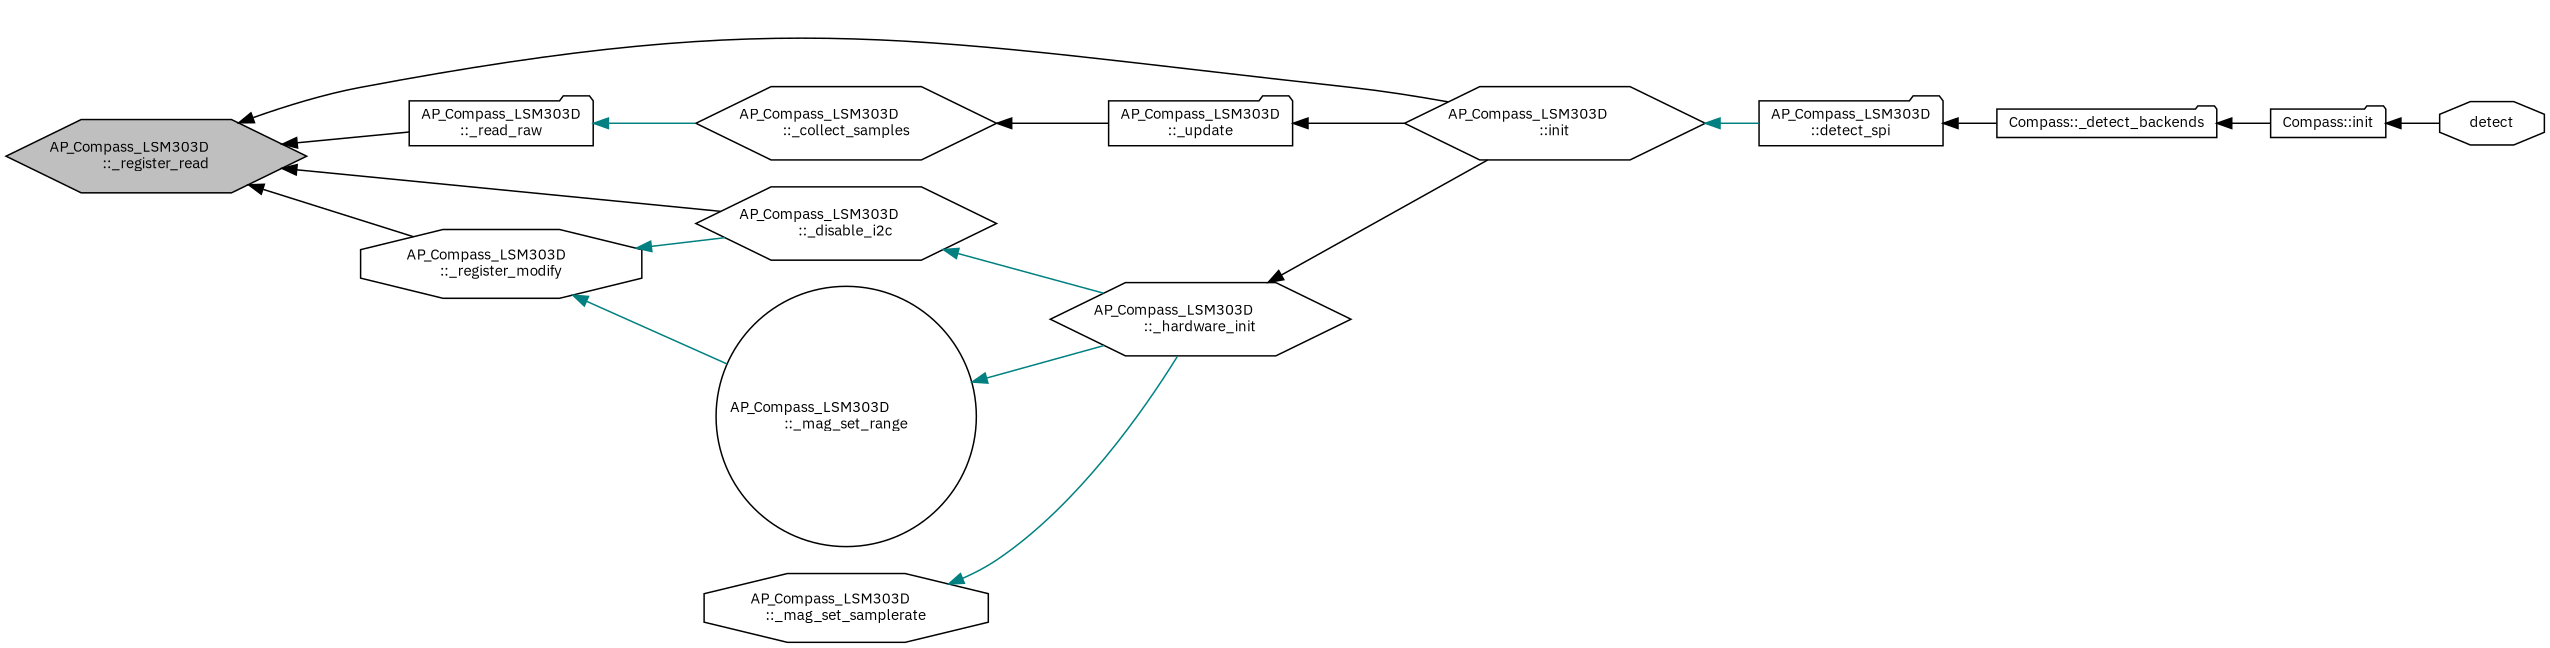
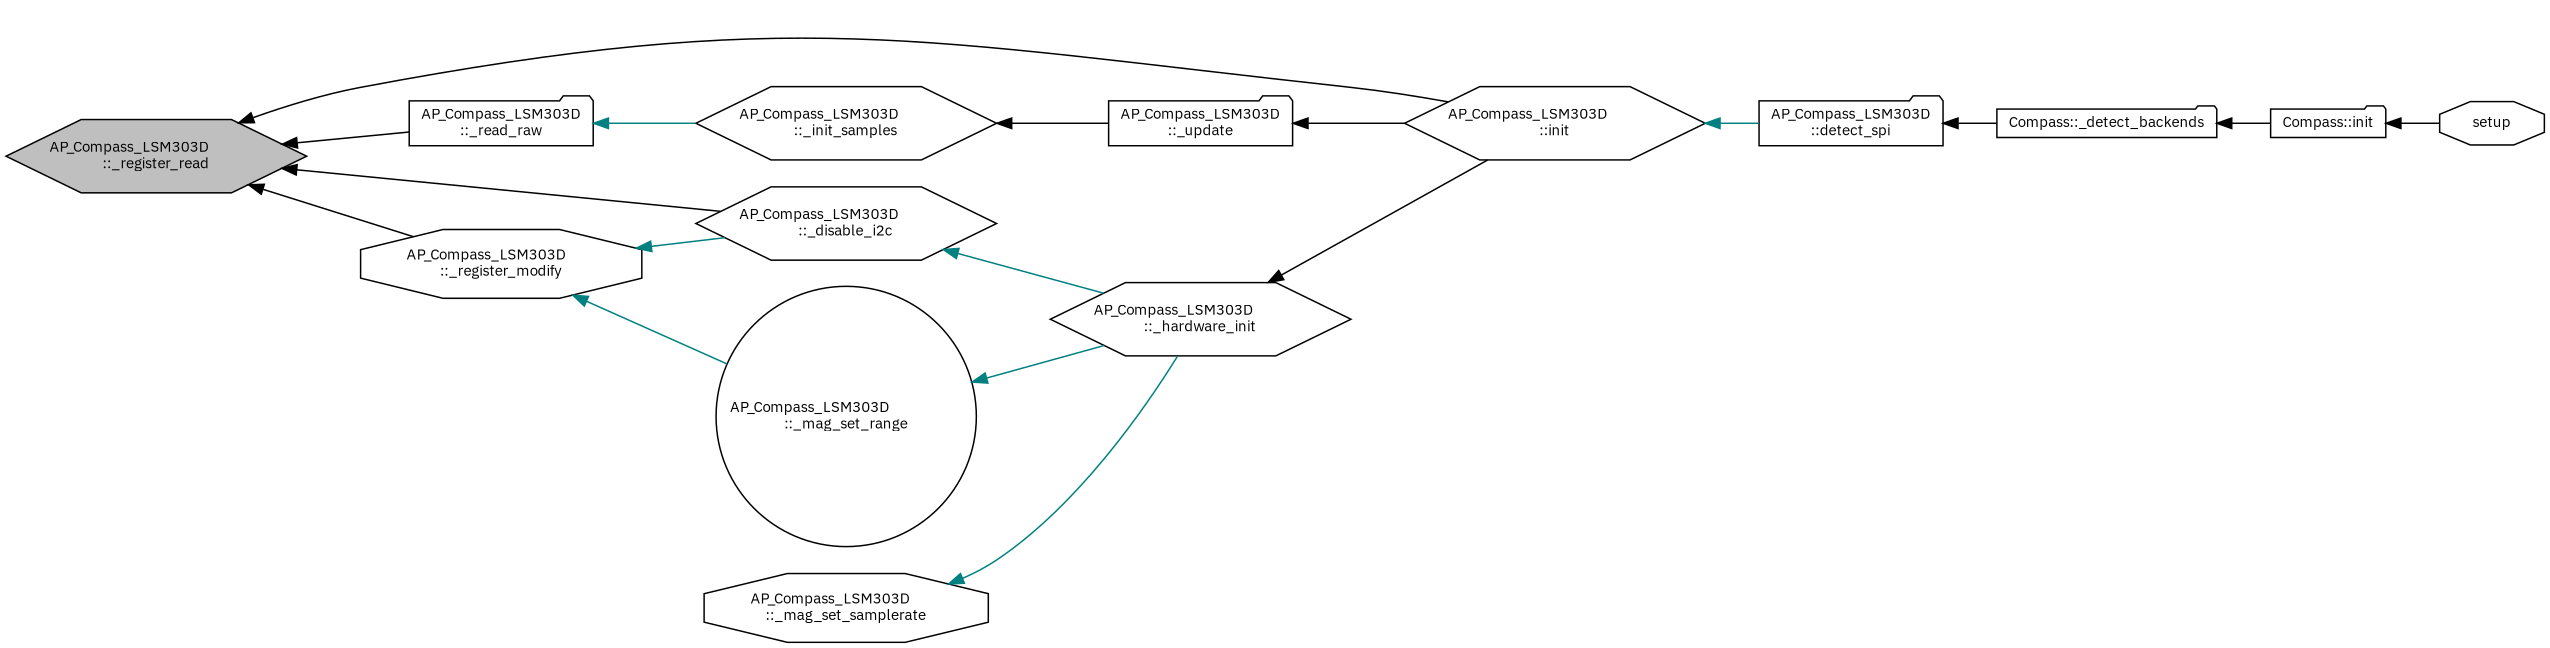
node "AP_Compass_LSM303D ::_collect_samples": label "AP_Compass_LSM303D ::_collect_samples" -> "AP_Compass_LSM303D ::_init_samples"
node "detect": label "detect" -> "setup"
